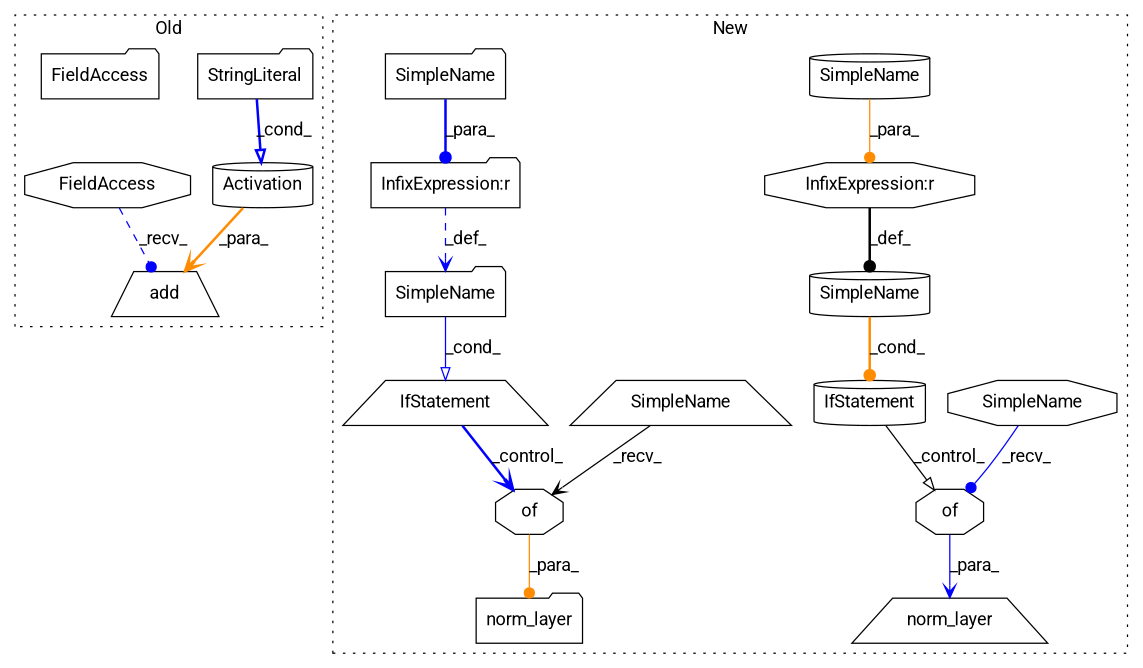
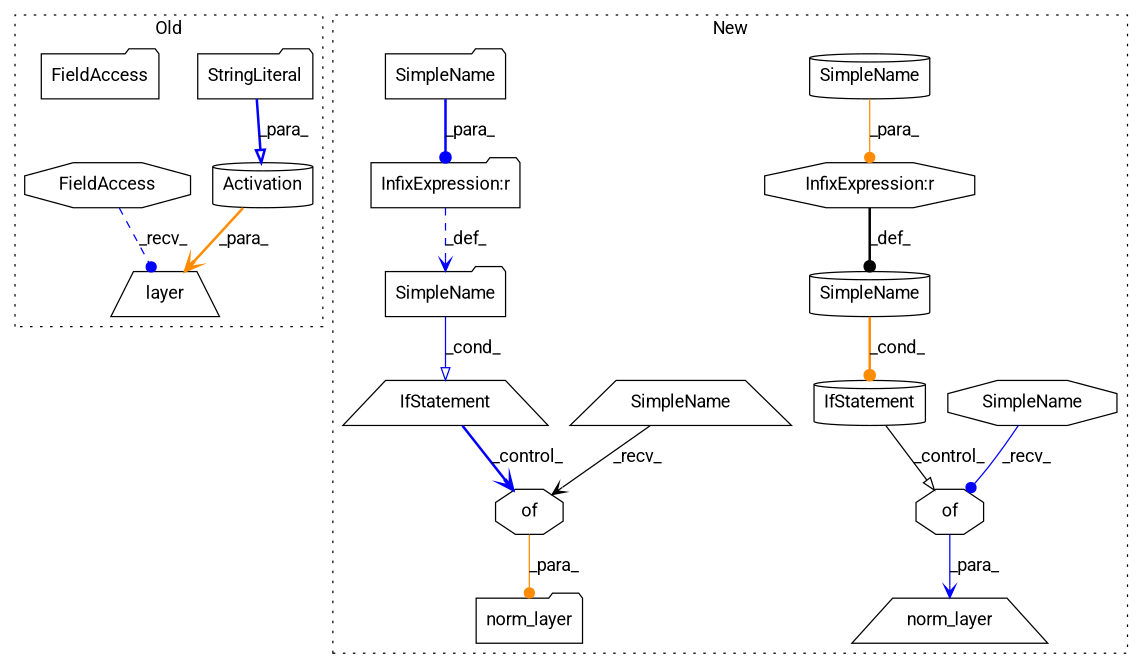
edge "StringLiteral" -> "Activation": label "_cond_" -> "_para_"
node "add": label "add" -> "layer"
